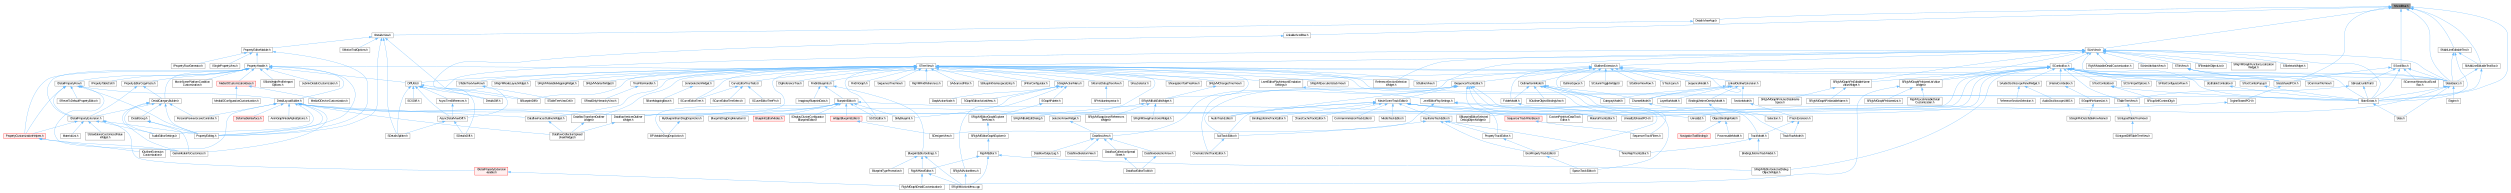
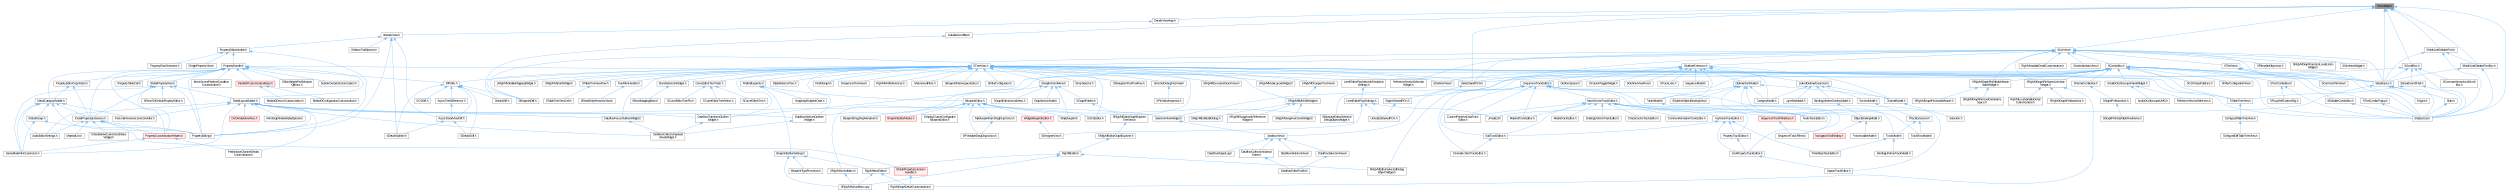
edge "SCurveEditorTree.h" -> "STreeView.h": removed
edge "Slate.h" -> "SlateExtras.h": reversed
node "IOutlinerExtension Customization.h": label "IOutlinerExtension Customization.h" -> "PerlinNoiseChannelDetails Customization.h"
